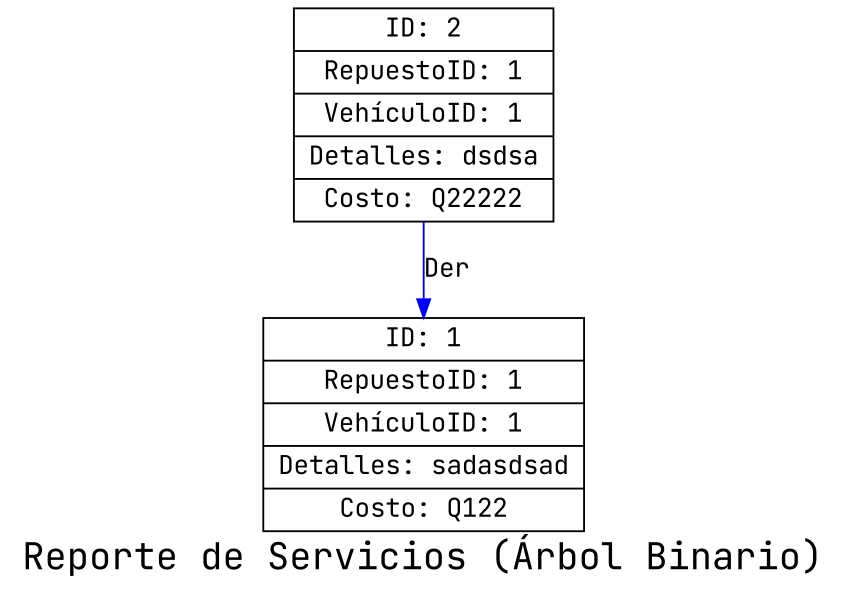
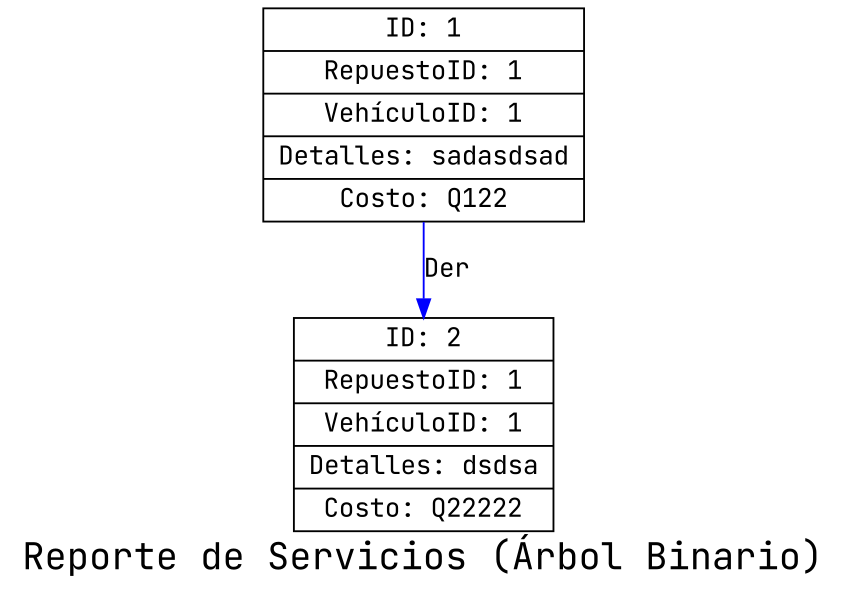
edge "ID: 2" -> "ID: 1": reversed
